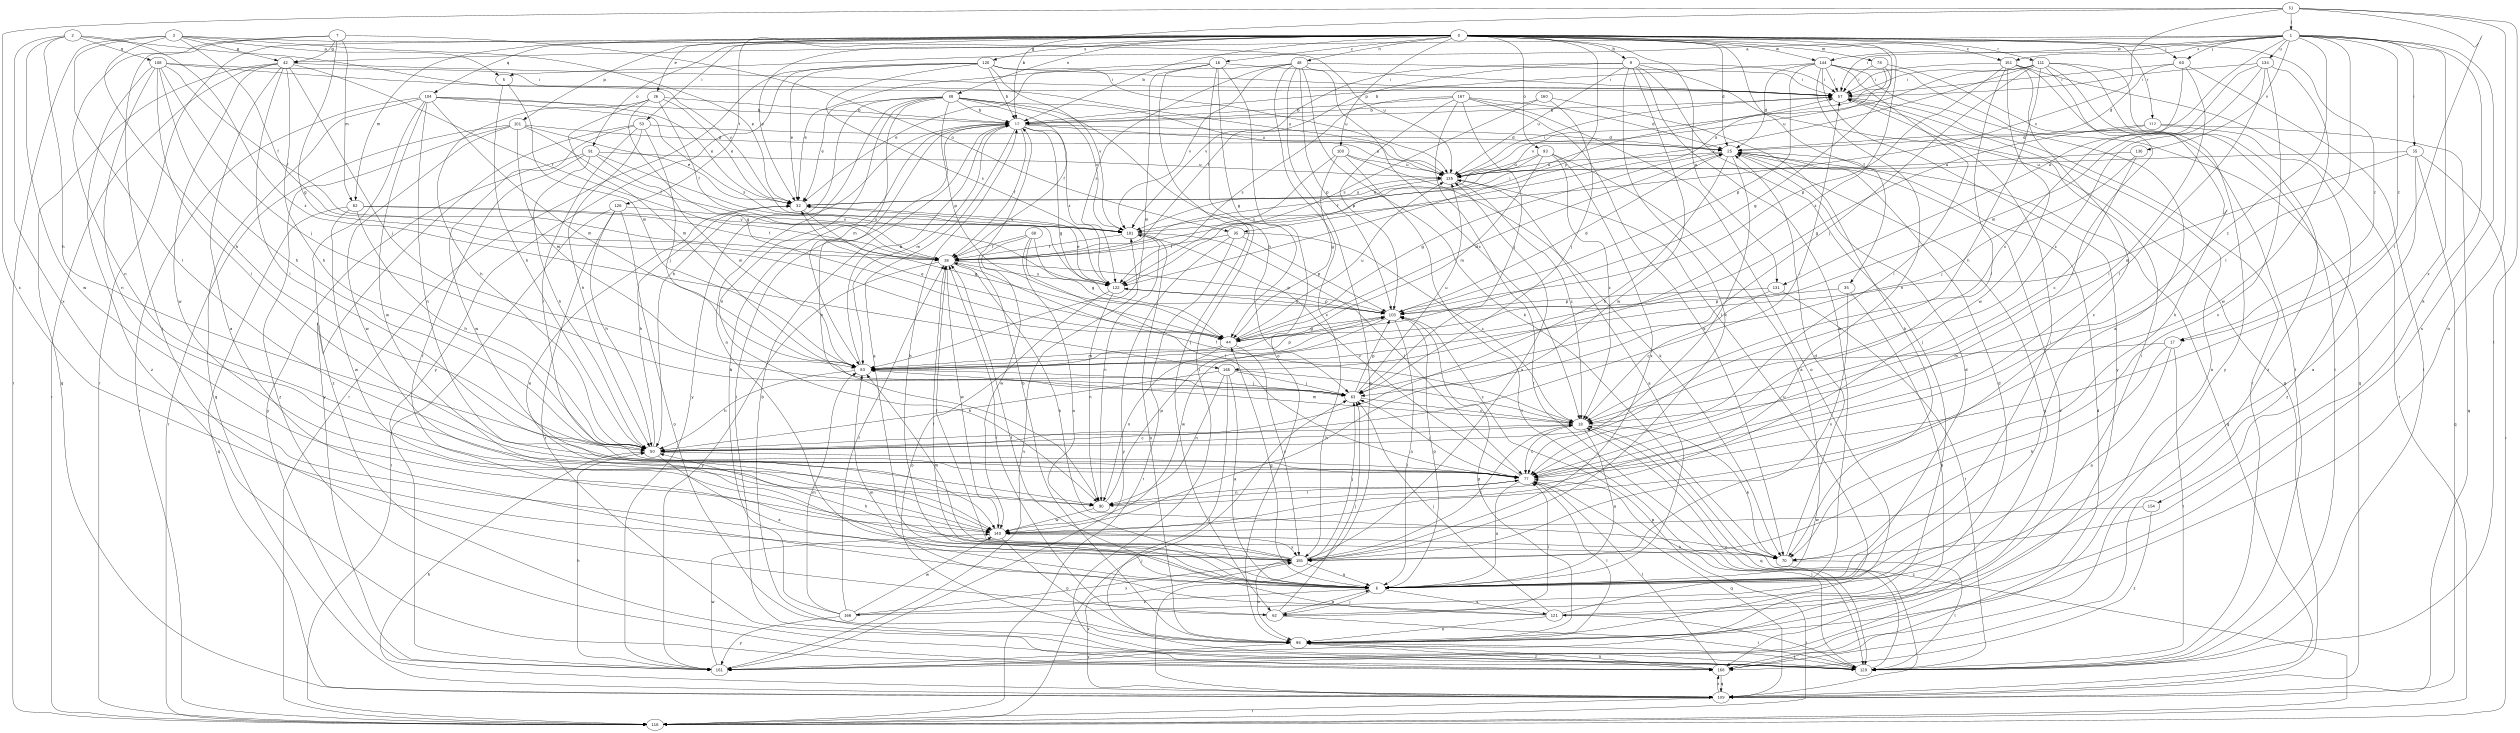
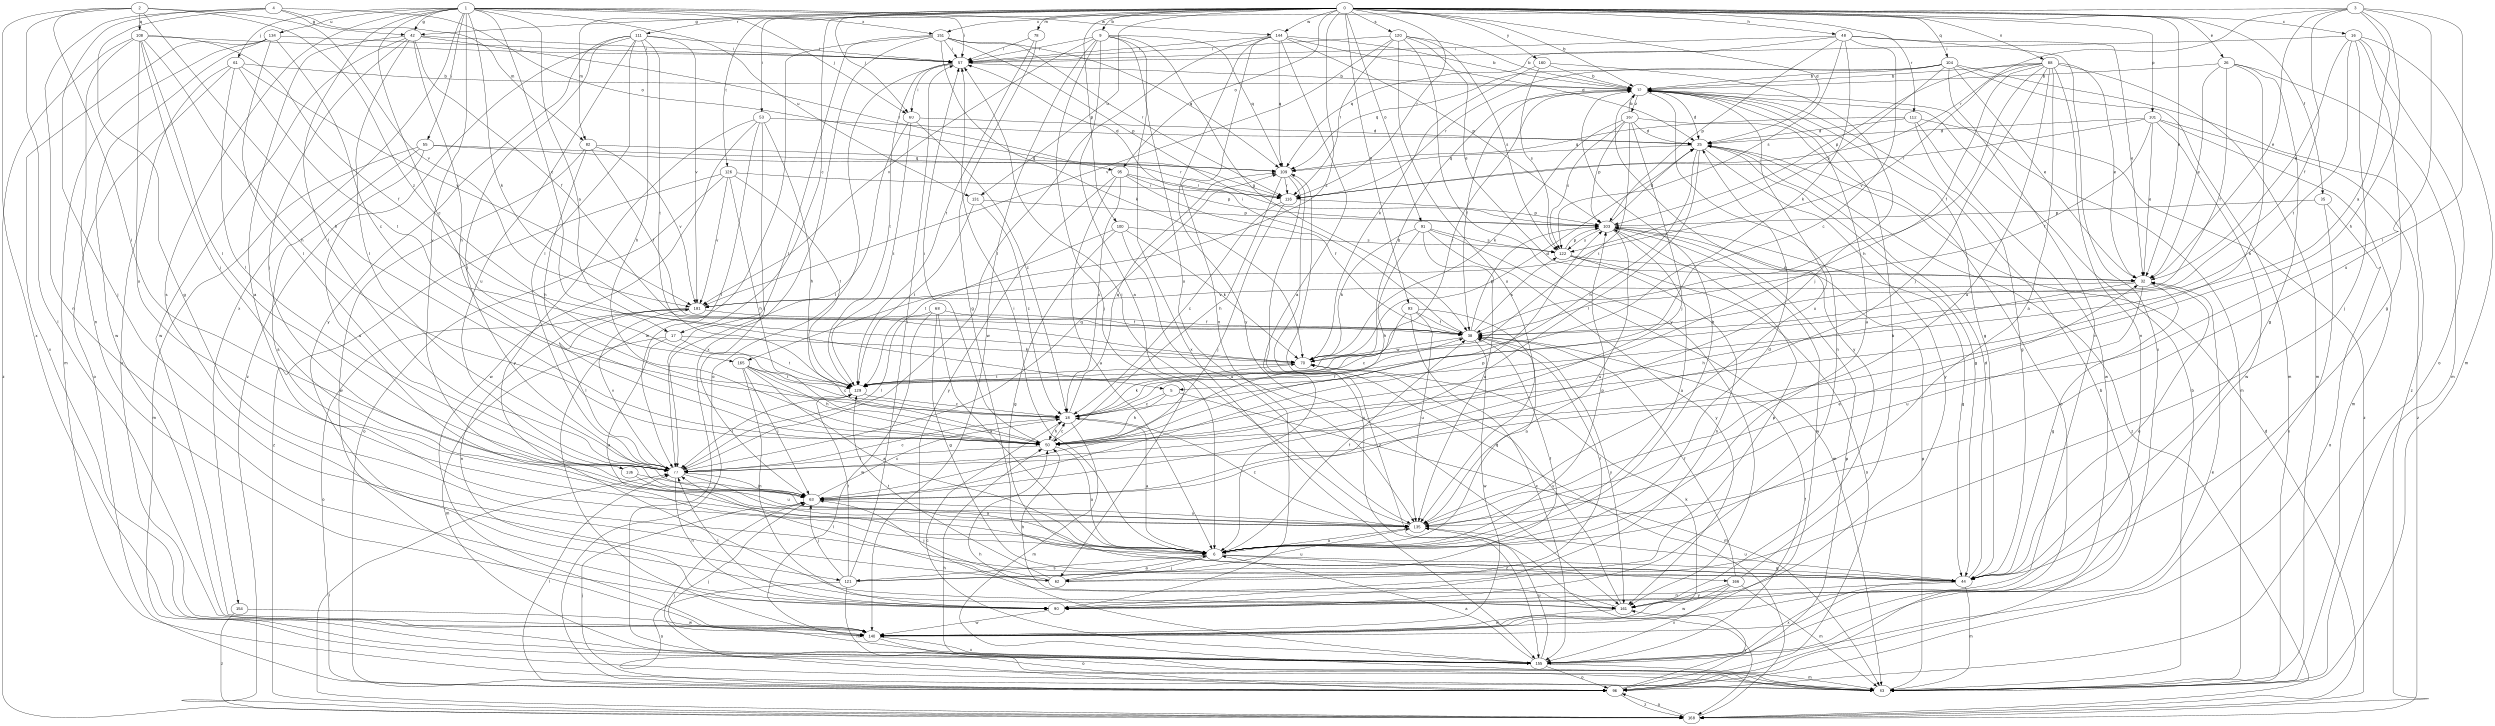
edge "61" -> "1": reversed
node "7": label "7" -> "4"
edge "60" -> "57": reversed
edge "48" -> "181": removed, label "v"
edge "78" -> "181": removed, label "v"
edge "25" -> "135": now "103" -> "135"
edge "9" -> "38": label "f" -> "g"
edge "0" -> "122": now "0" -> "160"
edge "12" -> "122": now "12" -> "167"
edge "108" -> "38": now "108" -> "70"
edge "88" -> "63": label "h" -> "j"
edge "50" -> "32": reversed
edge "2" -> "140": label "w" -> "l"
edge "2" -> "77": added, label "l"
edge "93" -> "83": removed, label "m"
edge "136" -> "18": now "5" -> "18"
edge "91" -> "70": label "f" -> "k"
edge "95" -> "6": added, label "a"
edge "38" -> "70": label "k" -> "w"
edge "104" -> "140": now "112" -> "140"
edge "161" -> "181": now "161" -> "70"
edge "166" -> "25": removed, label "d"
edge "96" -> "129": now "96" -> "63"
edge "42" -> "109": now "151" -> "109"
edge "126" -> "168": added, label "z"
